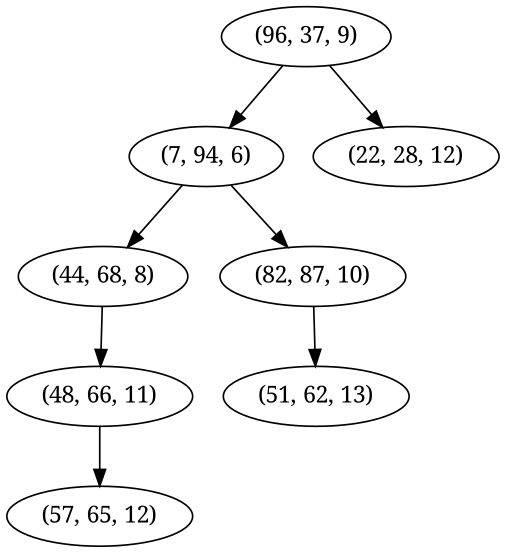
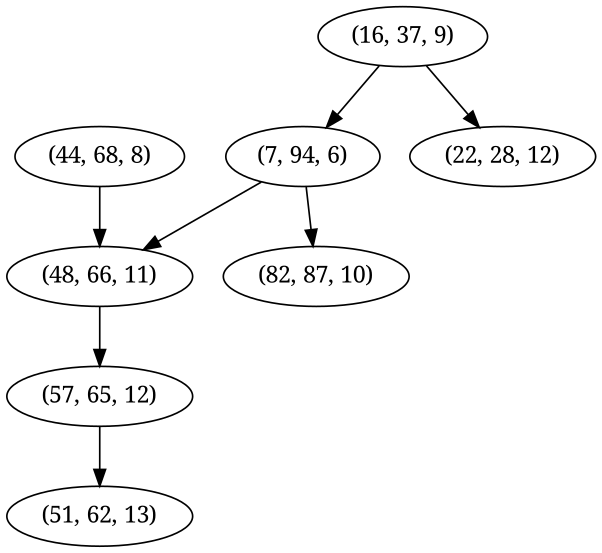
node "(96, 37, 9)": label "(96, 37, 9)" -> "(16, 37, 9)"
edge "(7, 94, 6)" -> "(44, 68, 8)": now "(7, 94, 6)" -> "(48, 66, 11)"
edge "(82, 87, 10)" -> "(51, 62, 13)": now "(57, 65, 12)" -> "(51, 62, 13)"
